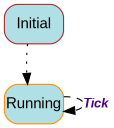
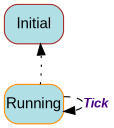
edge "Initial" -> "Running": reversed
